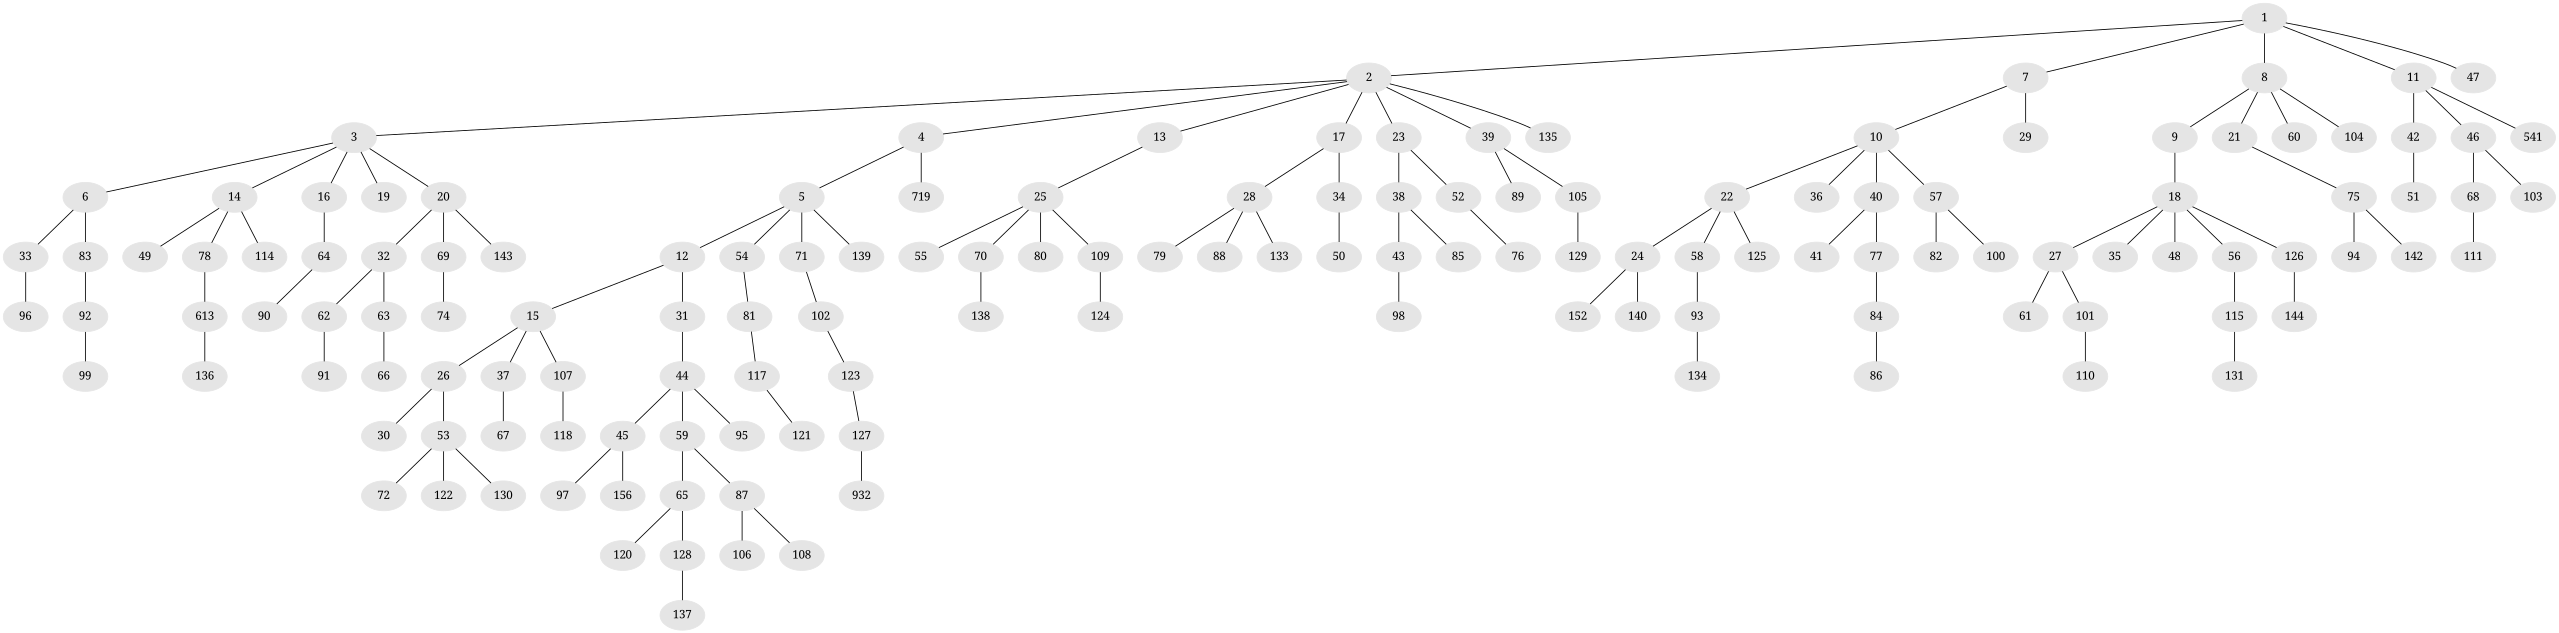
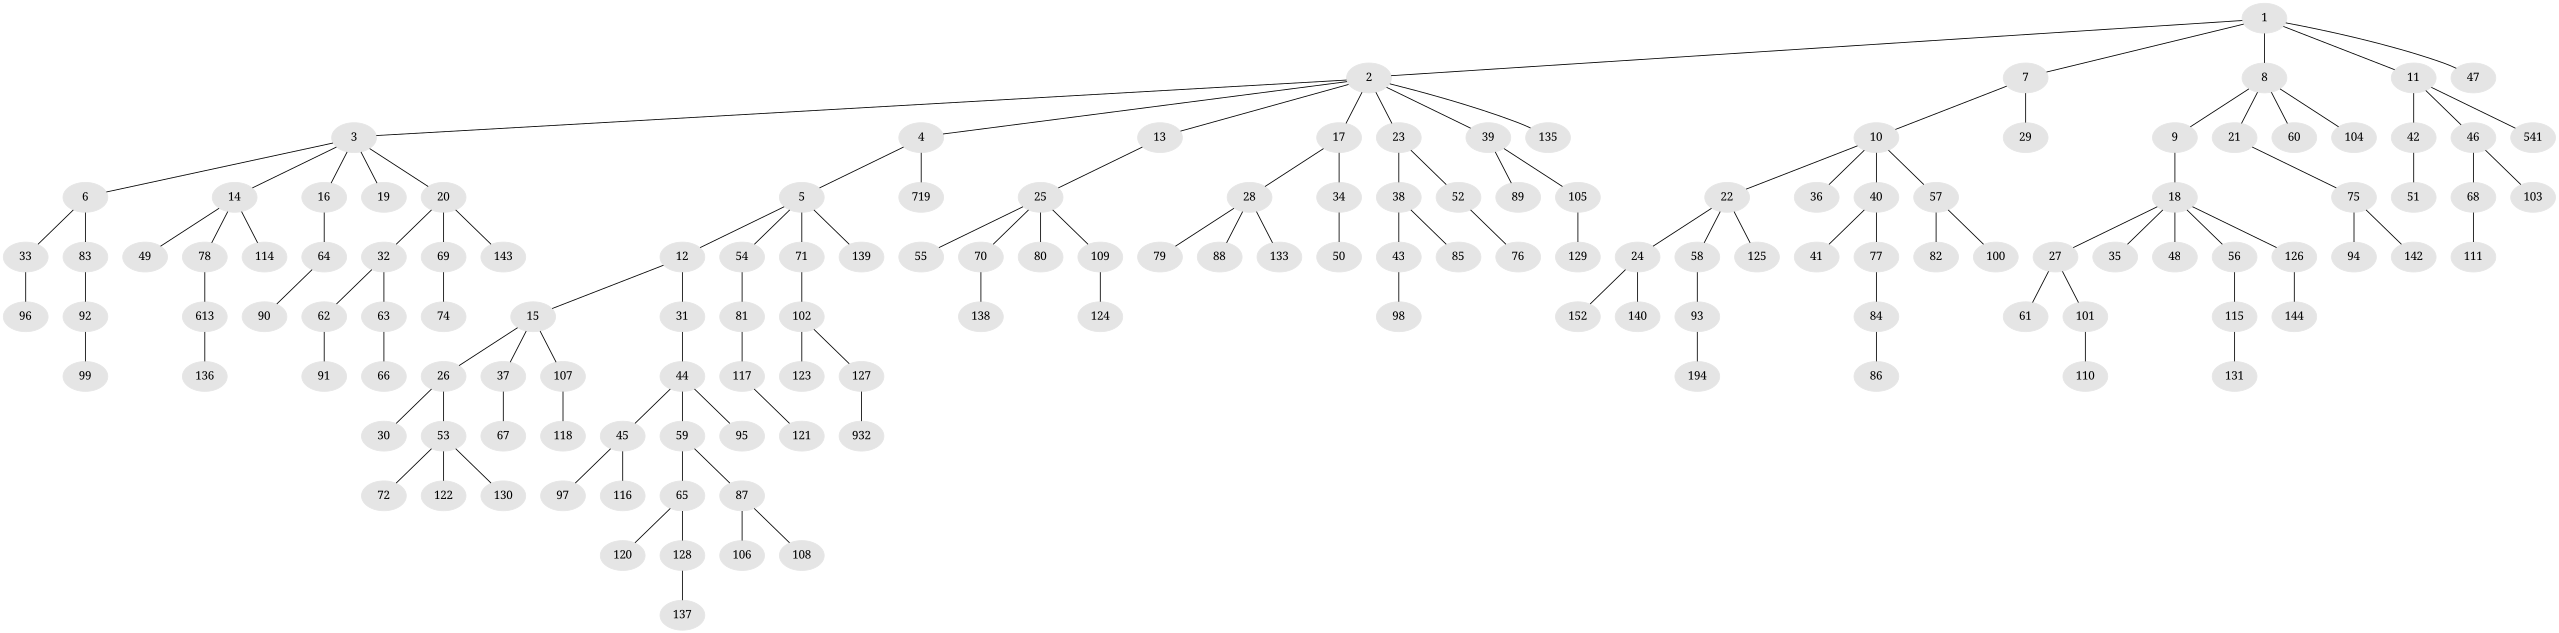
node "134": label "134" -> "194"
edge "123" -- "127": now "102" -- "127"
node "156": label "156" -> "116"
